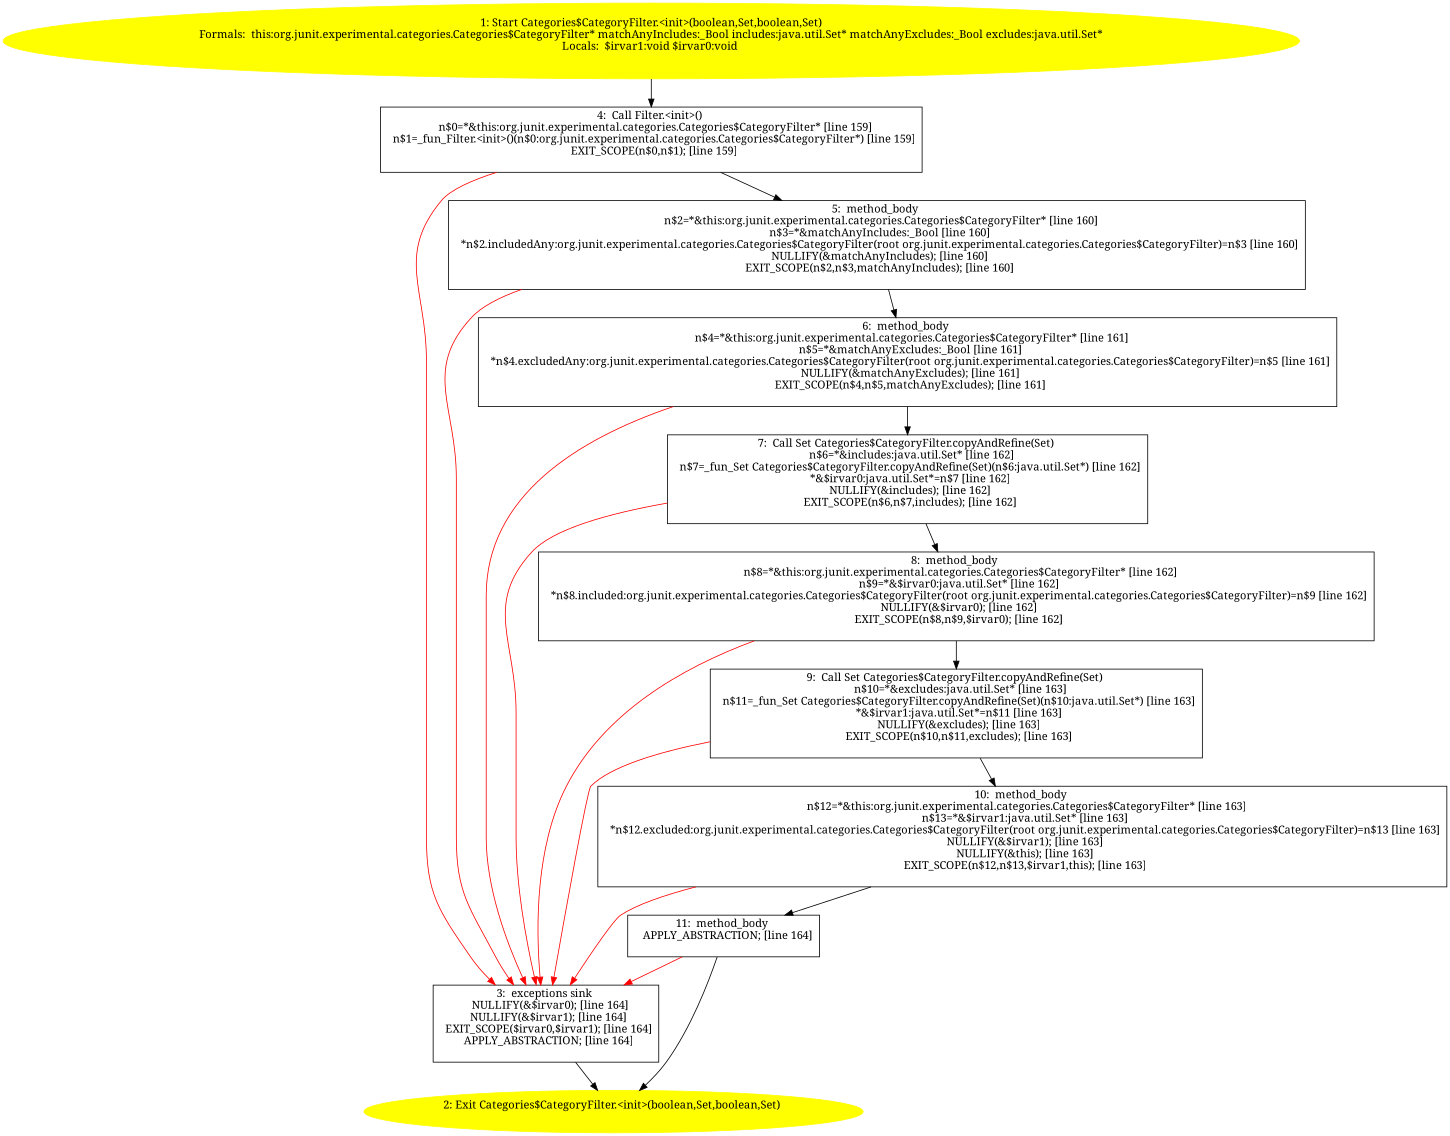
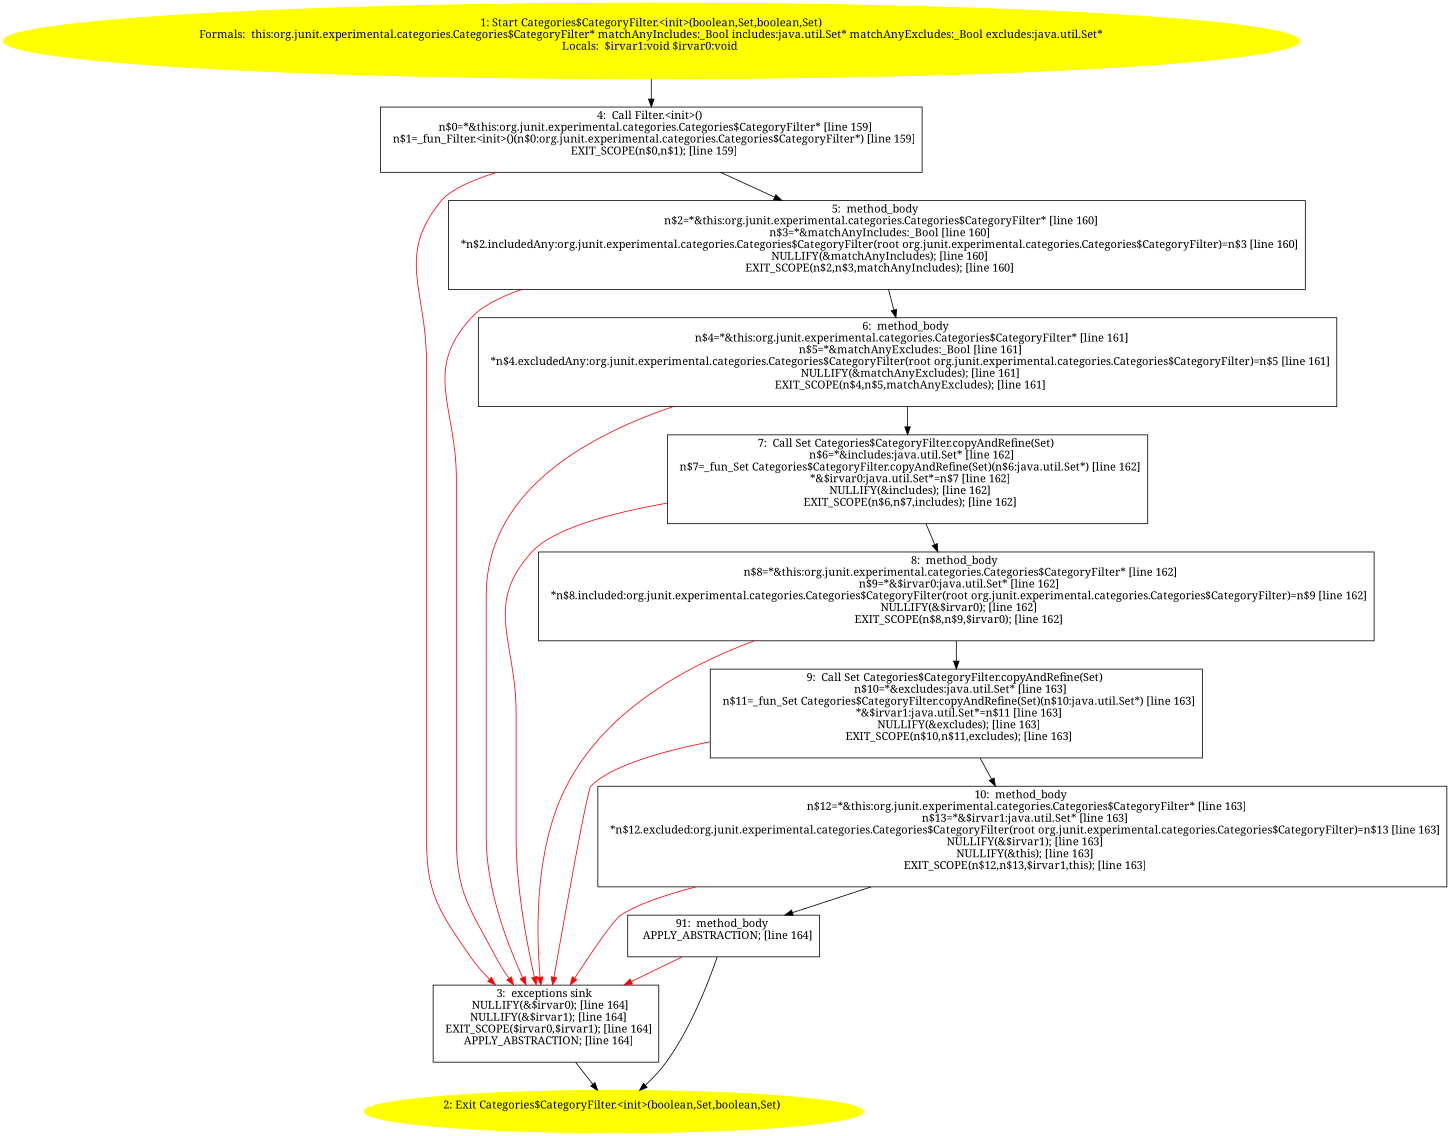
node "11:  method_body APPLY_ABSTRACTION; [line 164]": label "11:  method_body APPLY_ABSTRACTION; [line 164]" -> "91:  method_body APPLY_ABSTRACTION; [line 164]"
